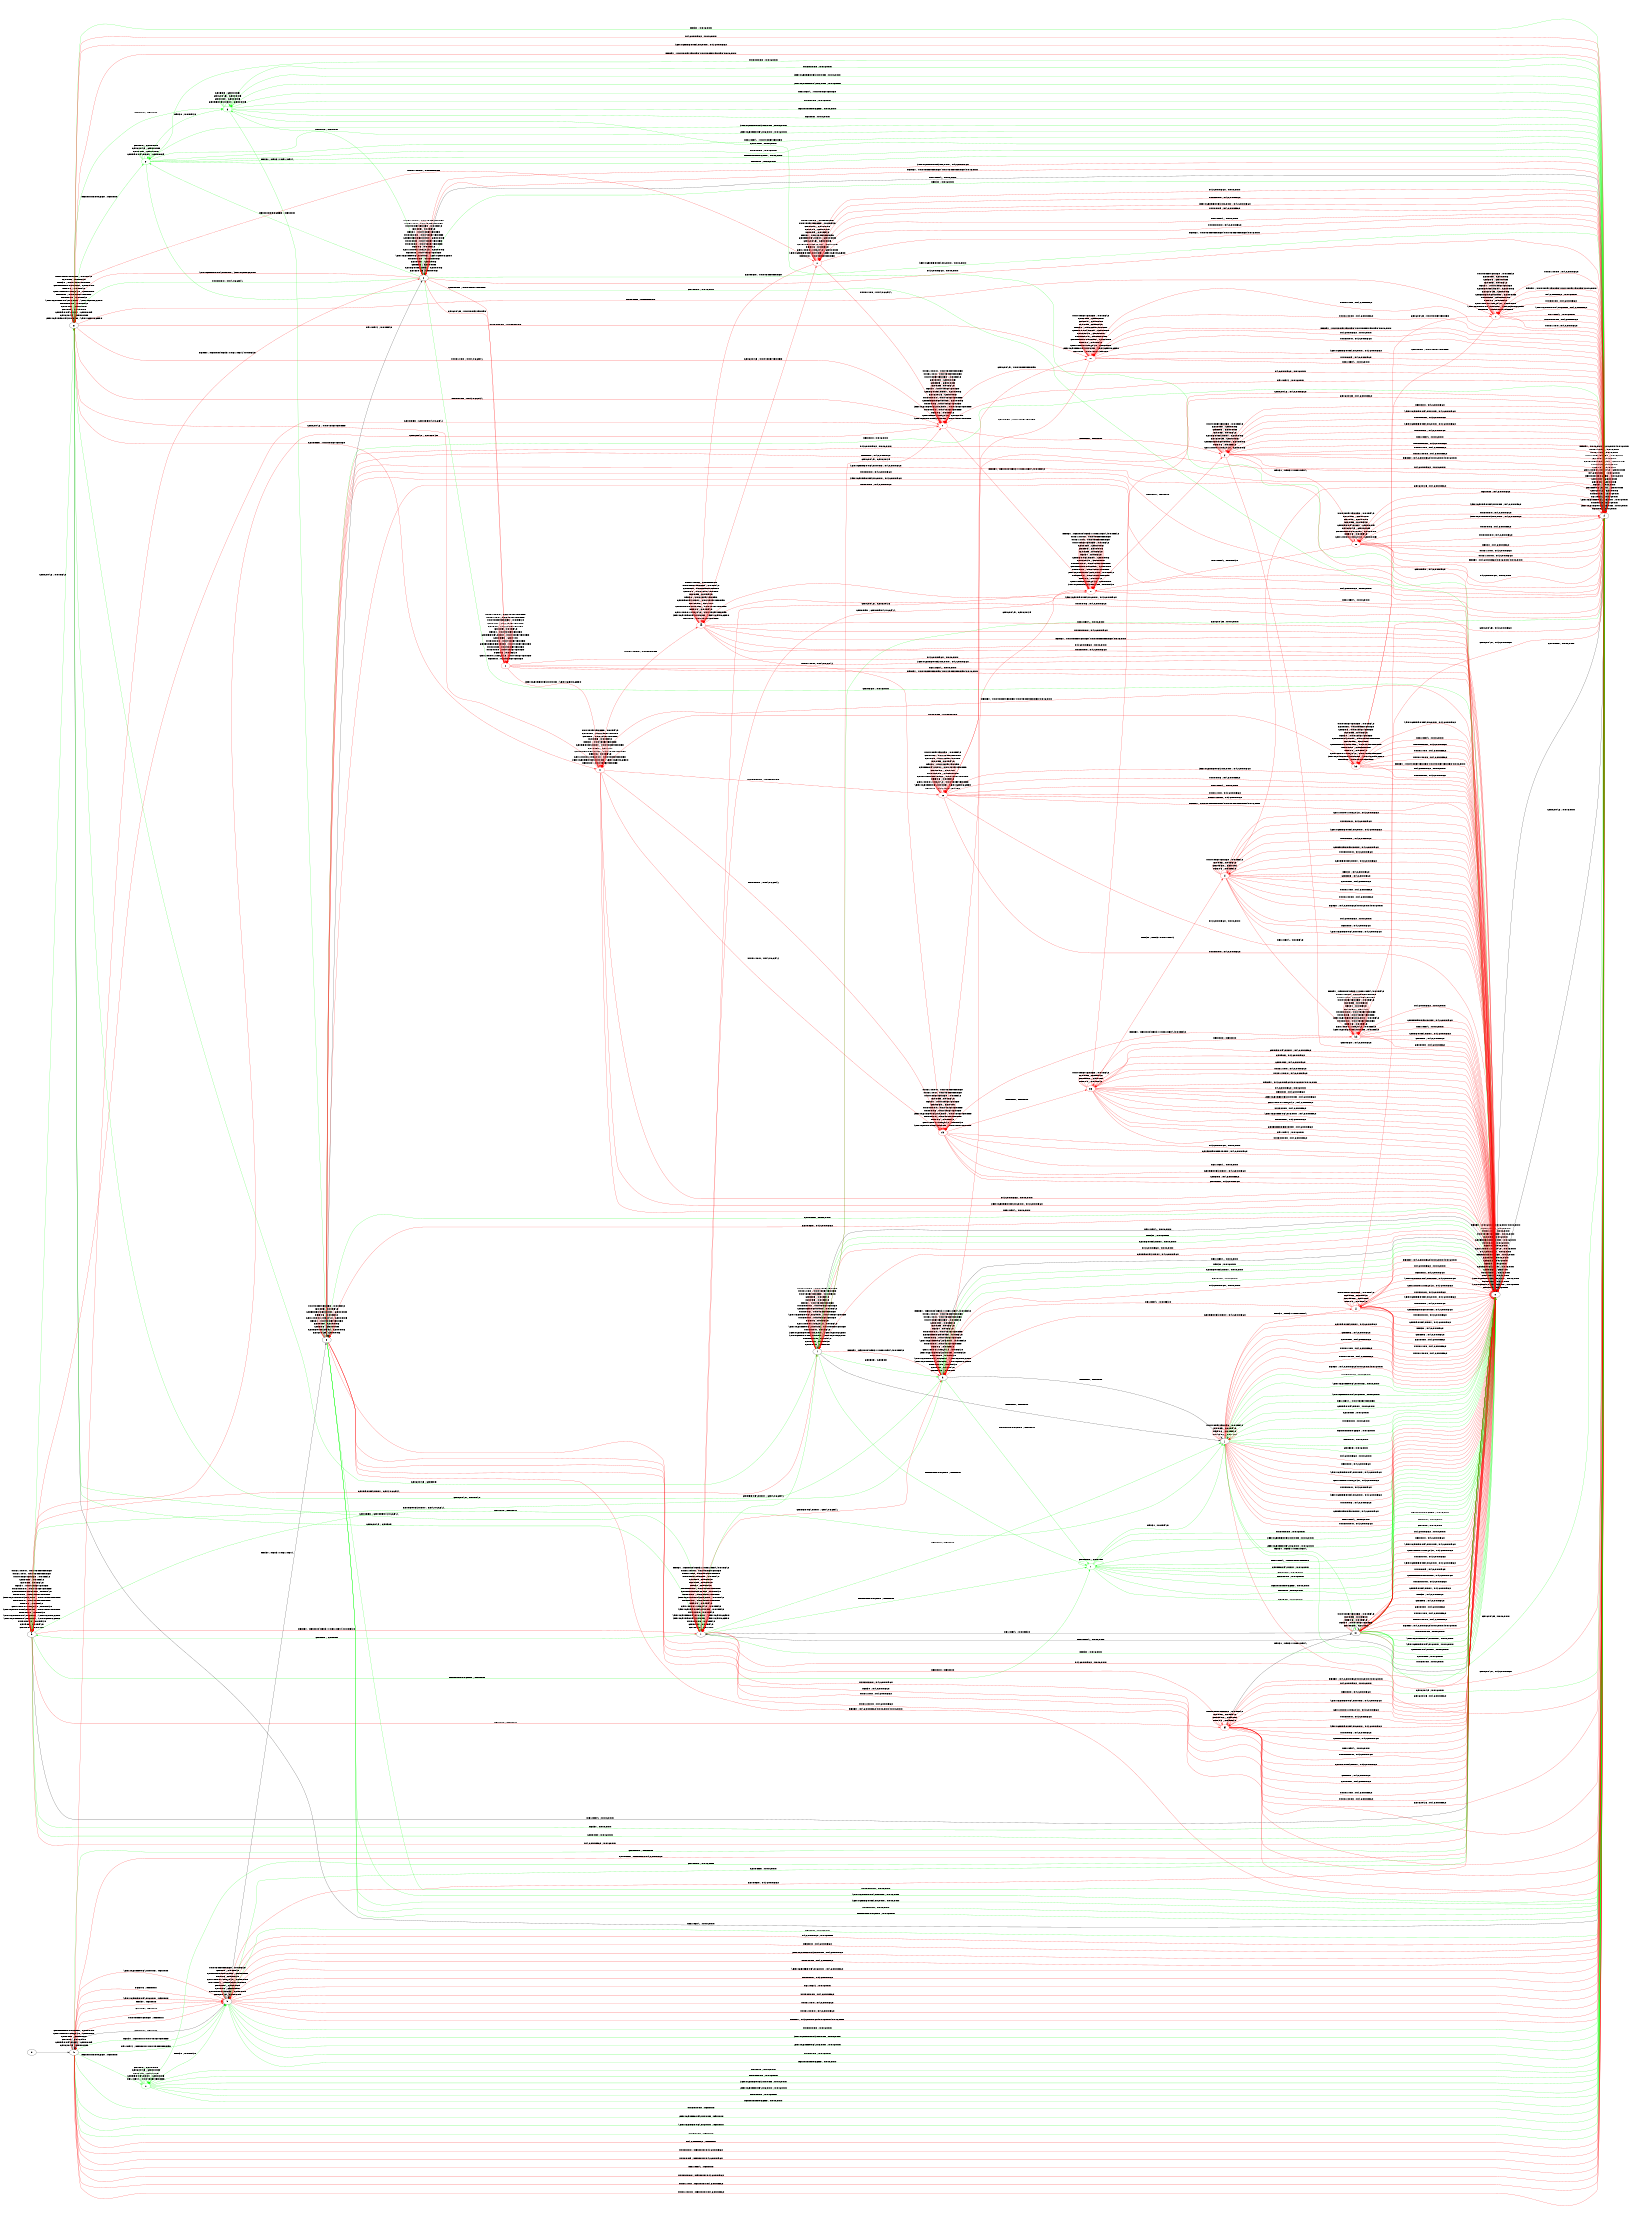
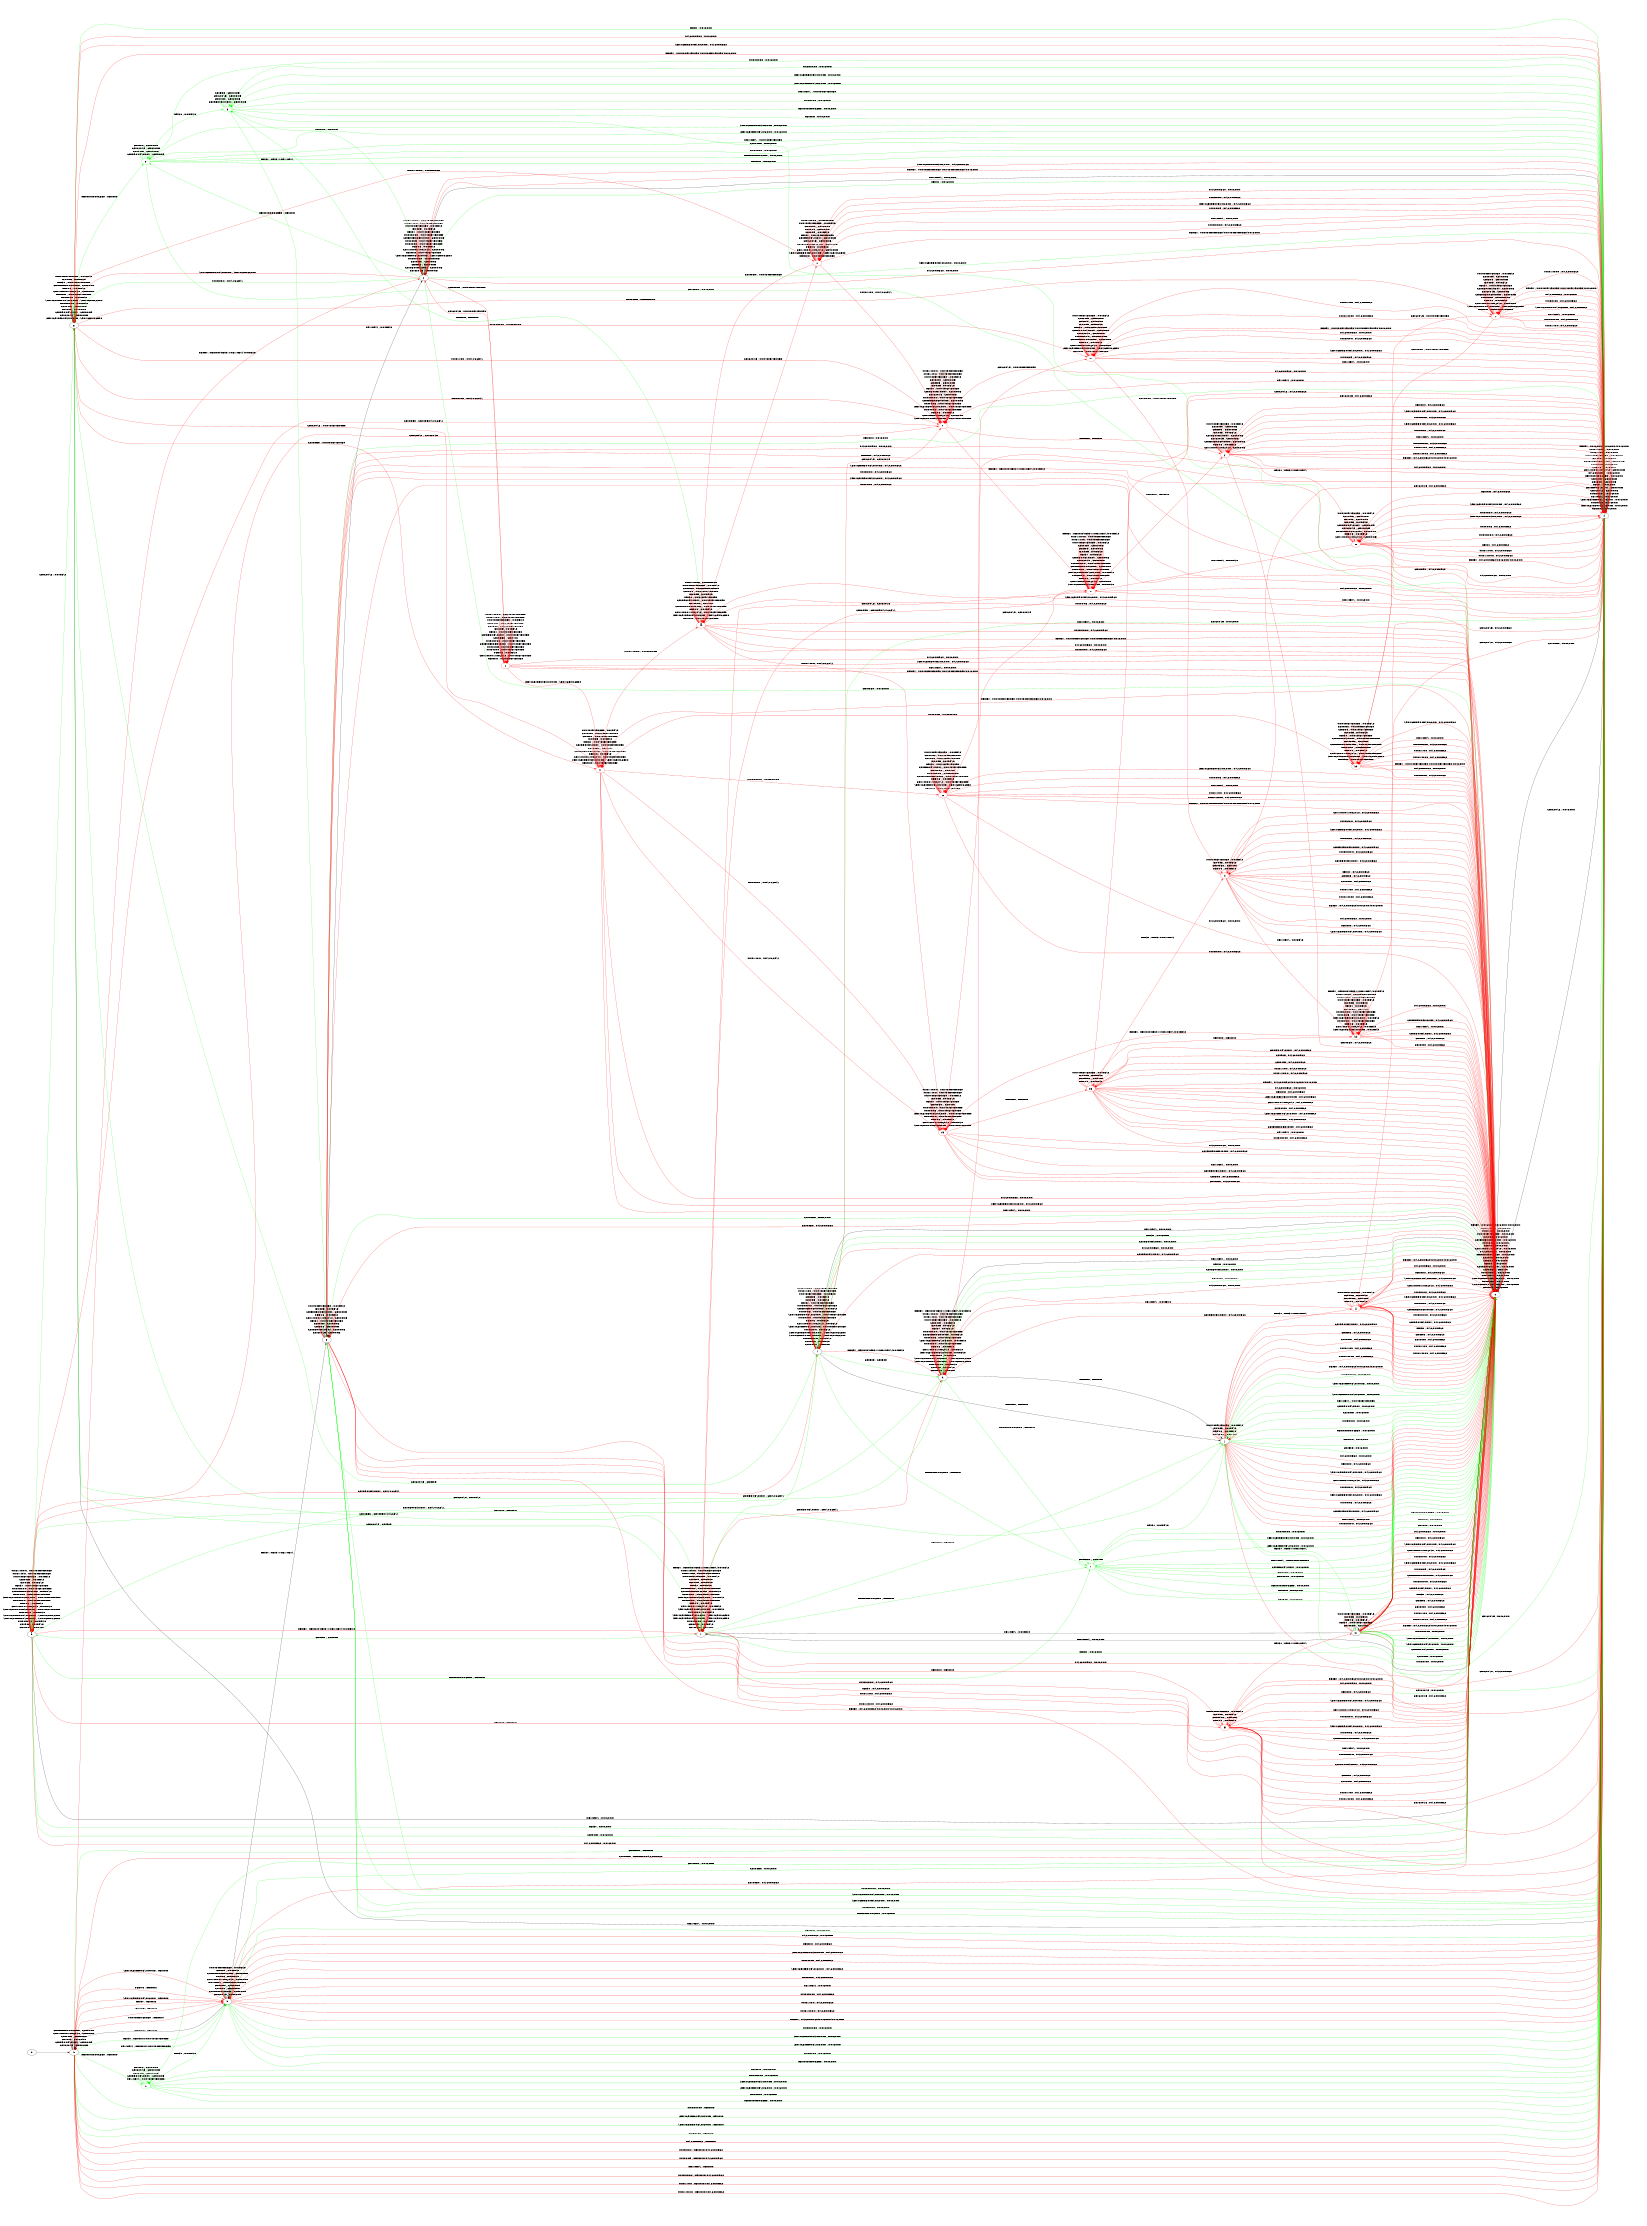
edge "g" -> "q": now "aa" -> "q"
edge "w" -> "cc": now "w" -> "ii"
edge "ff" -> "m": color black -> red
